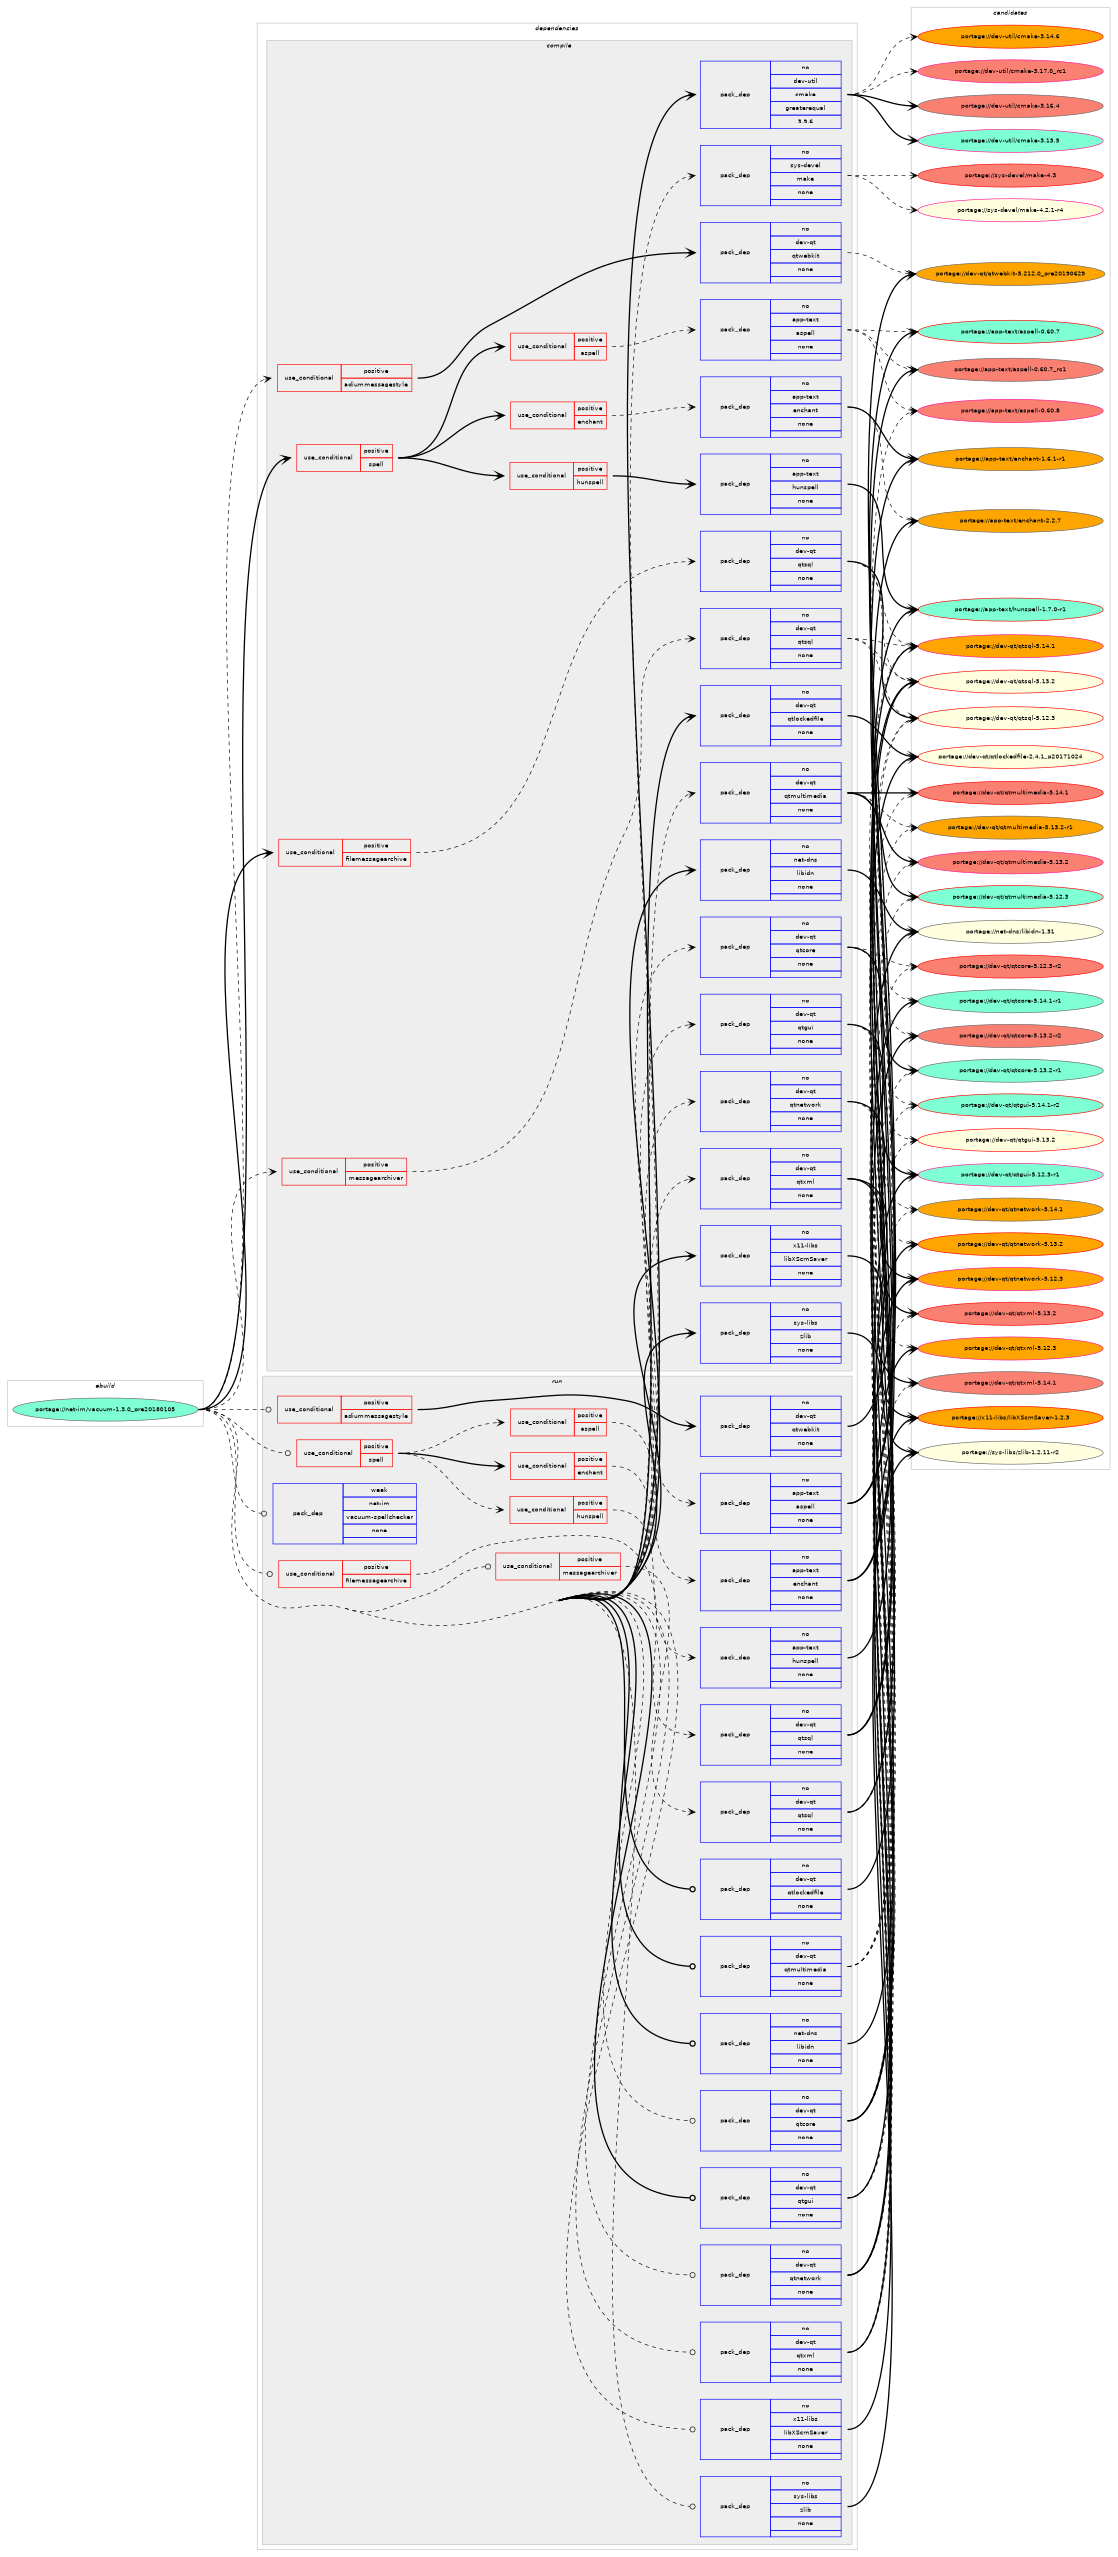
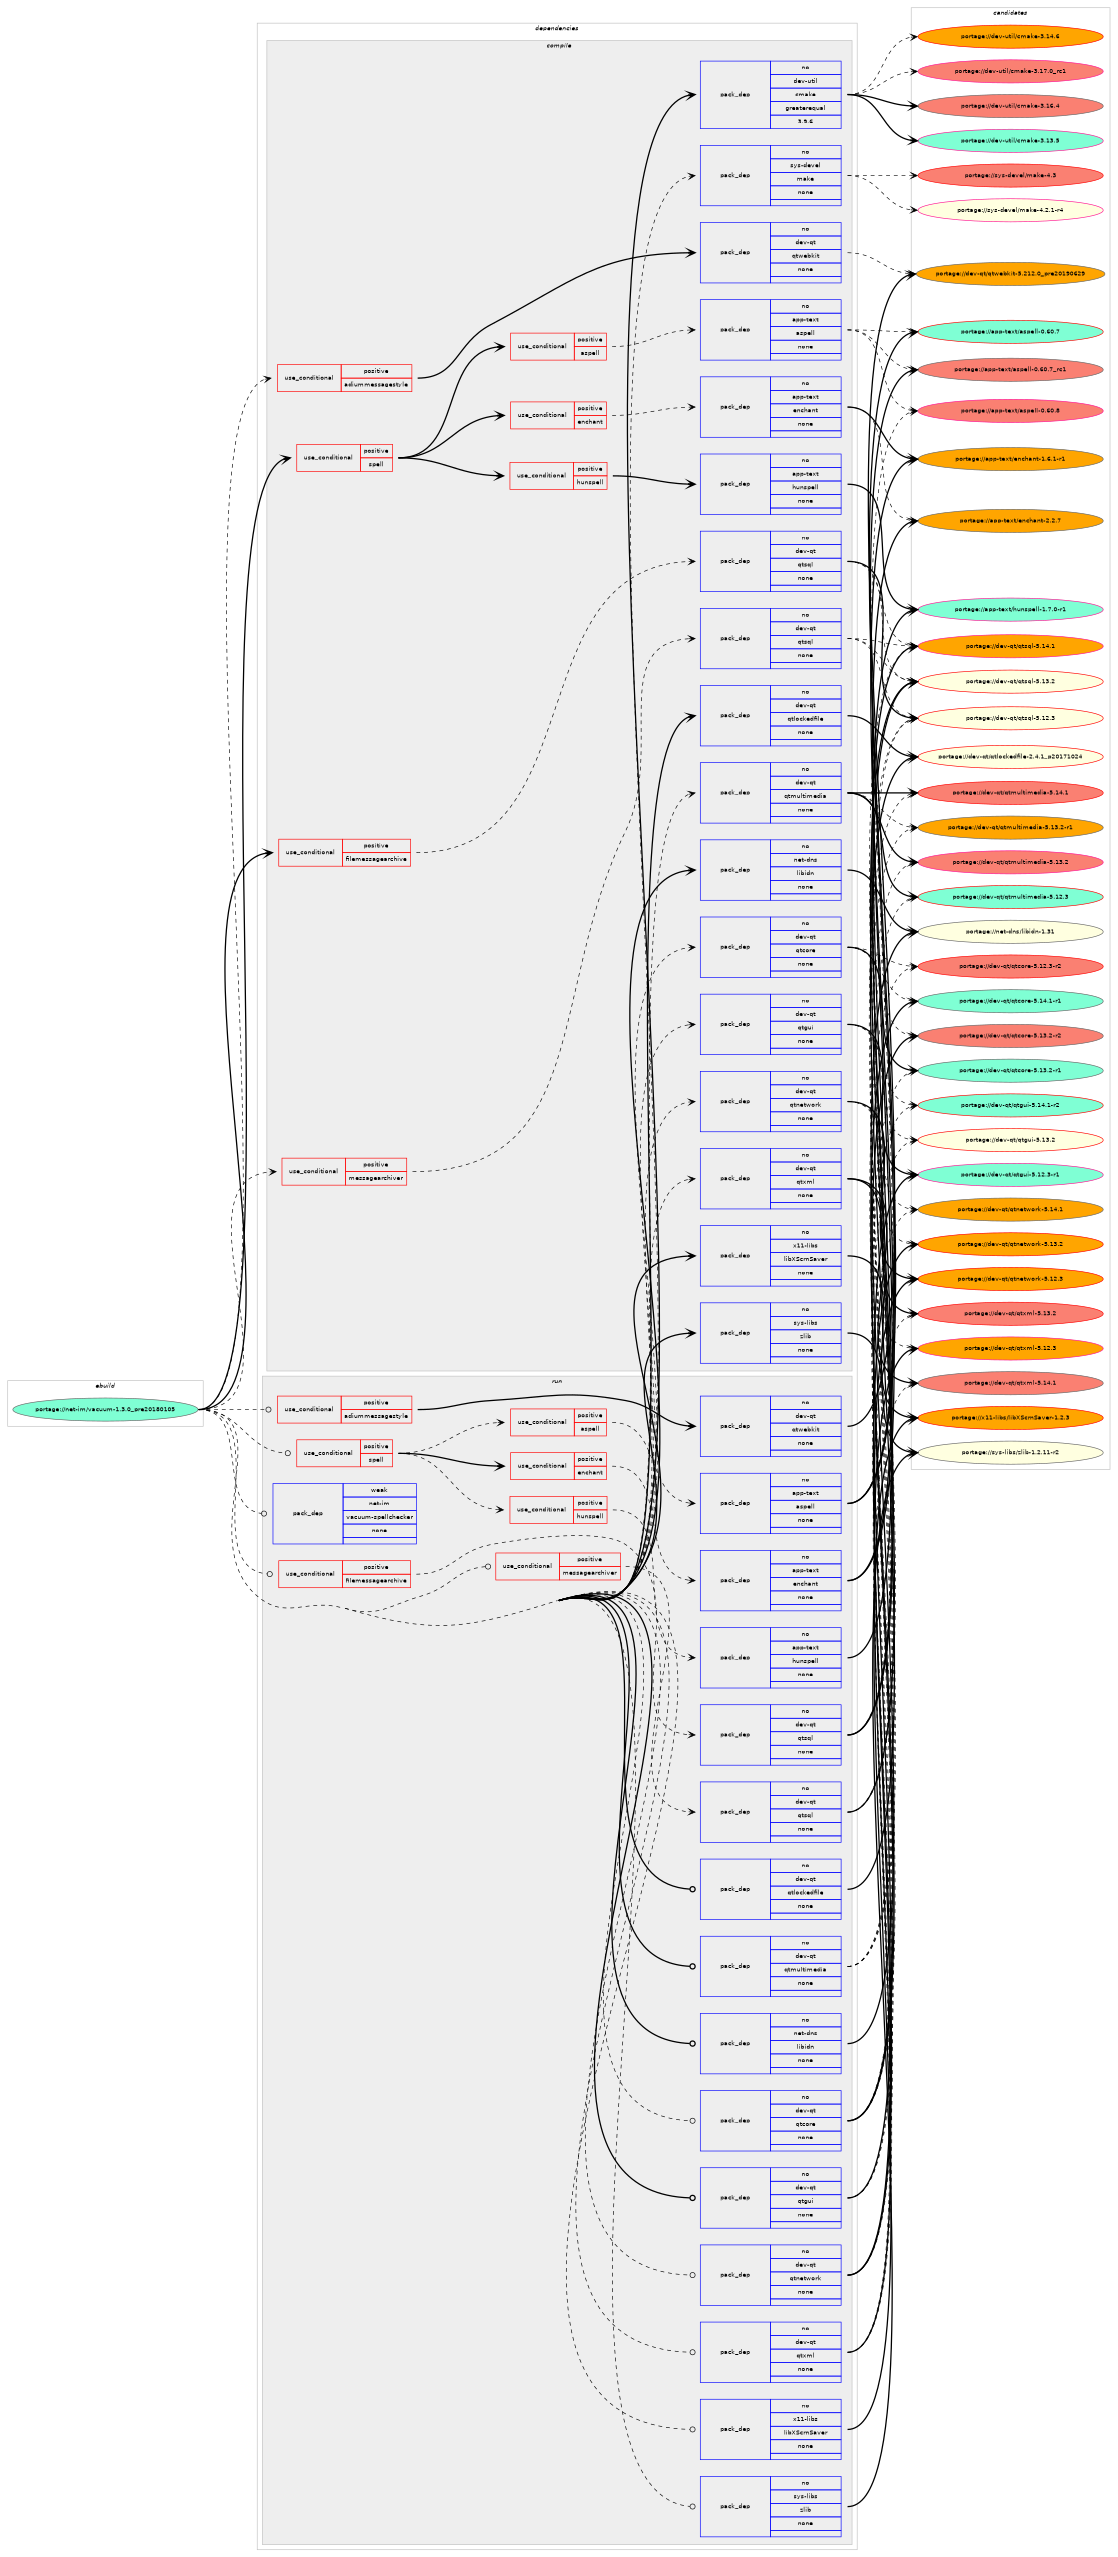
node "portage://app-text/hunspell-1.7.0-r1": color red -> deeppink
node "portage://dev-qt/qtnetwork-5.12.3": color deeppink -> red
